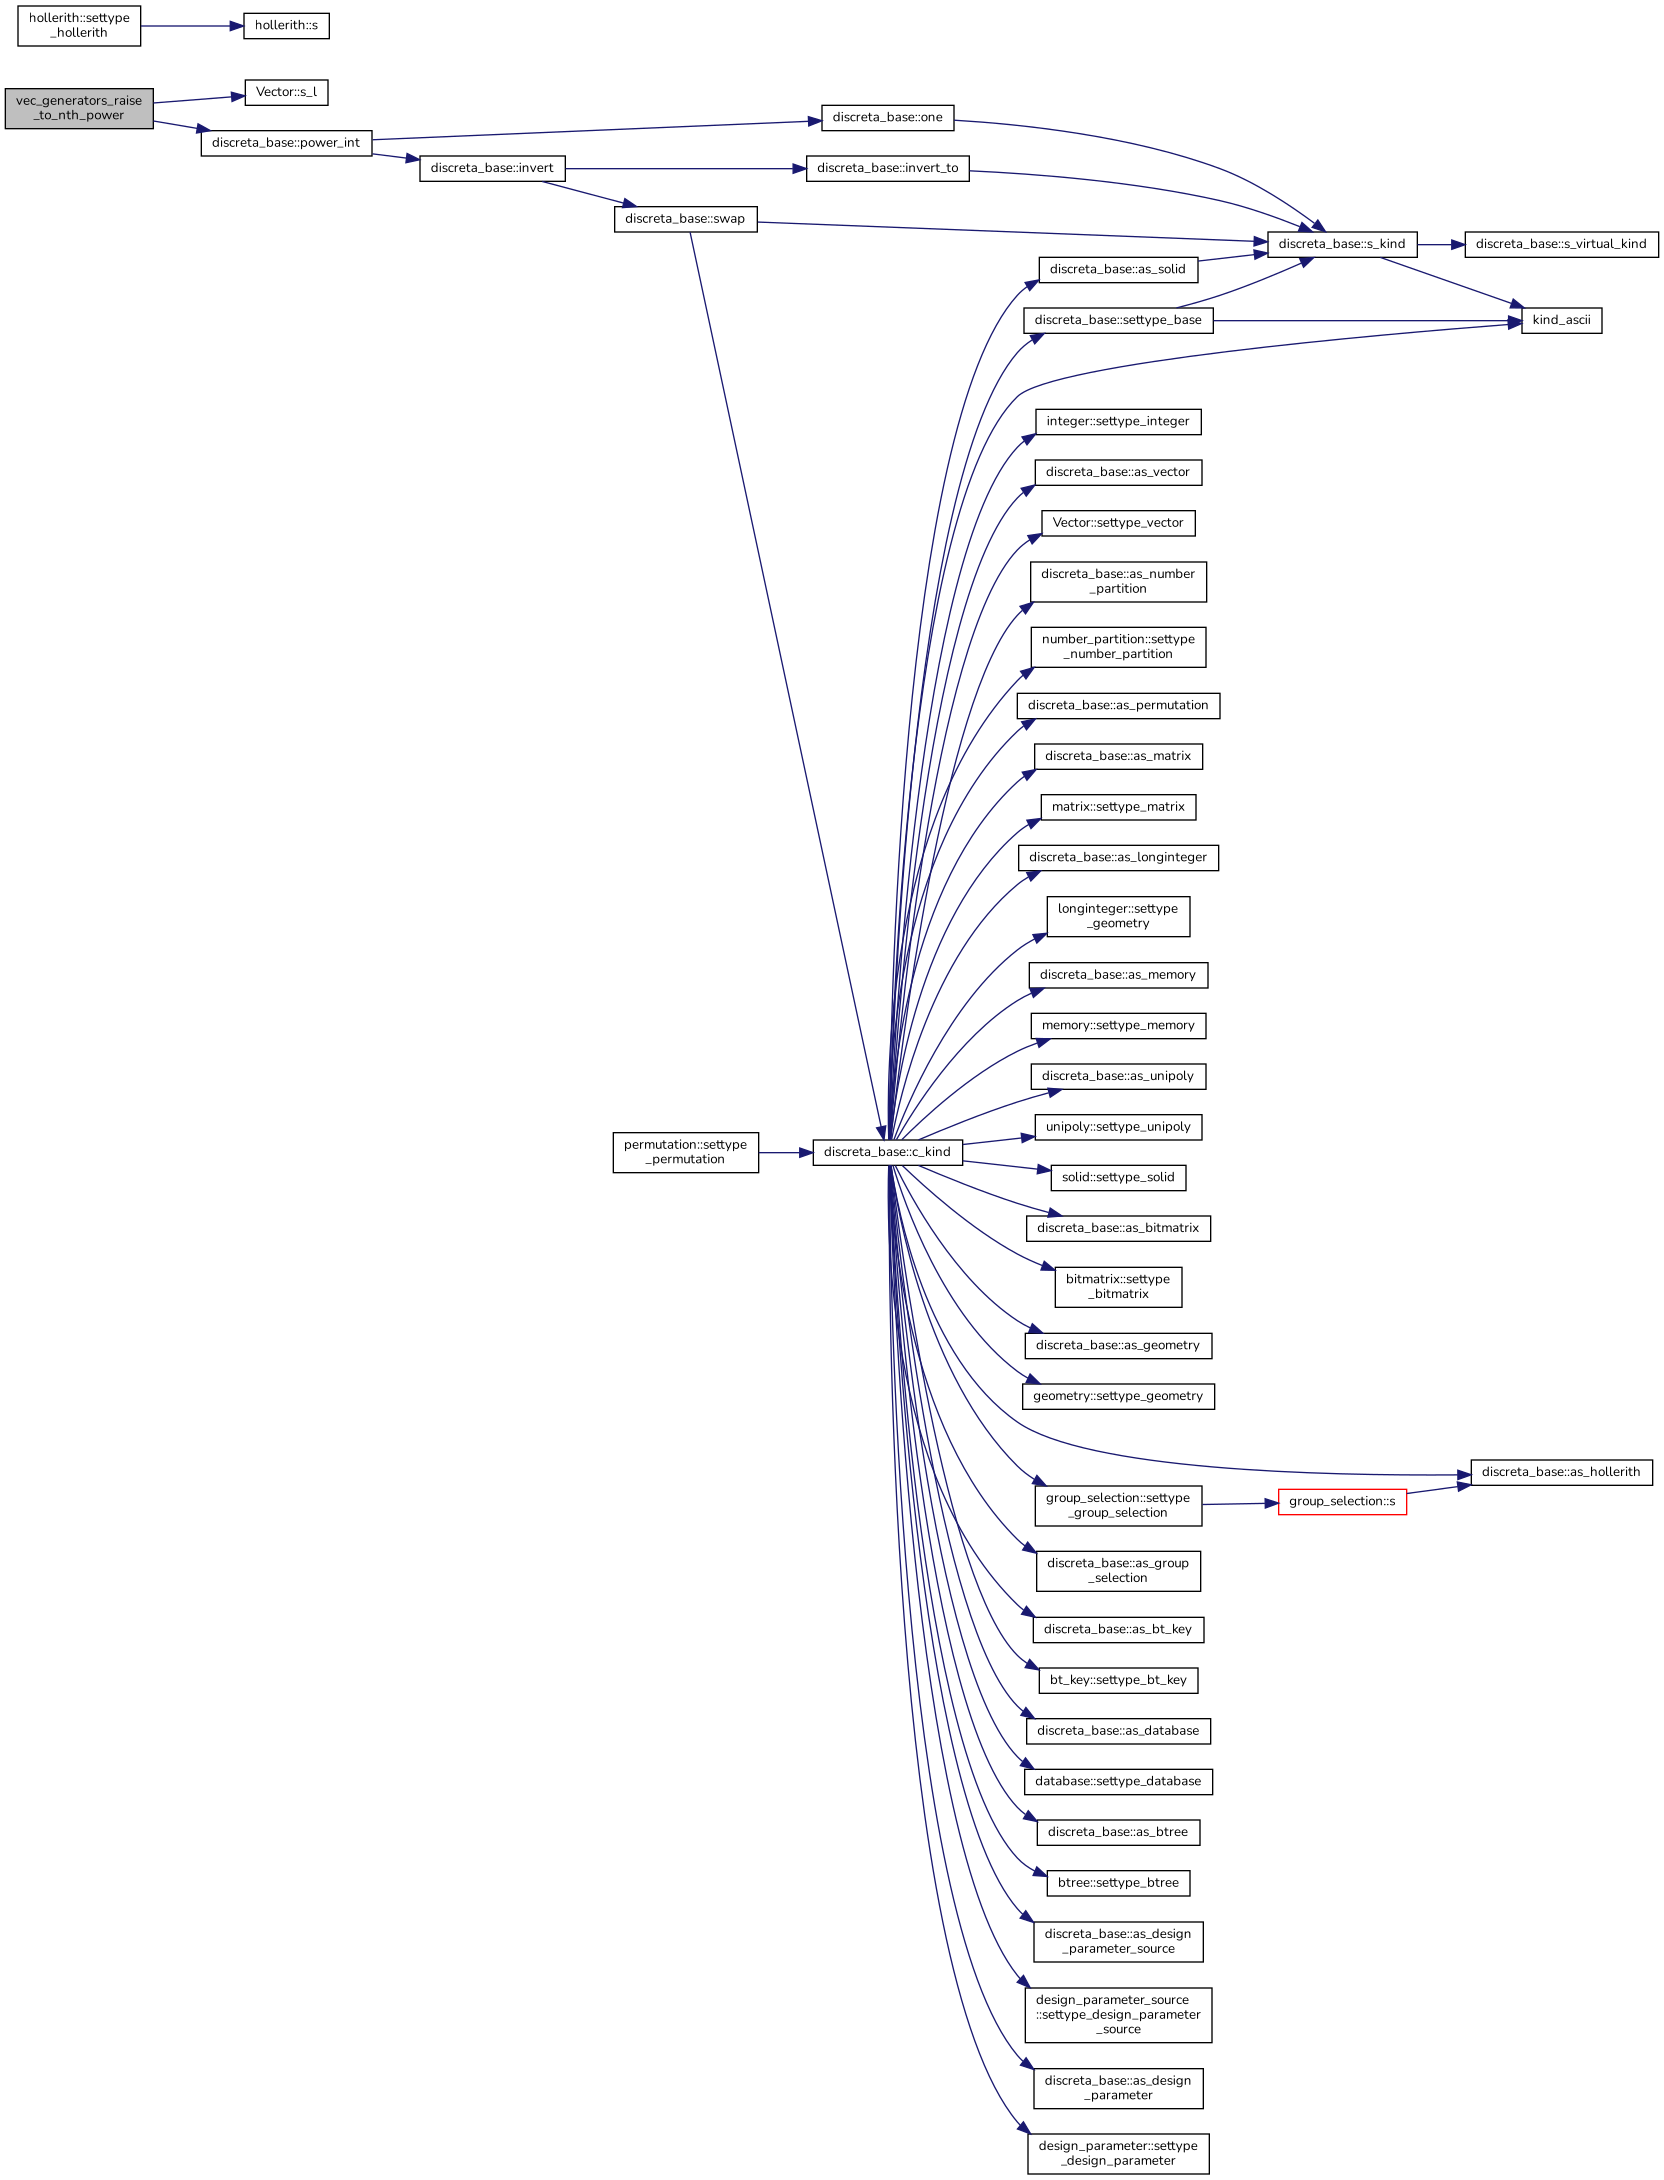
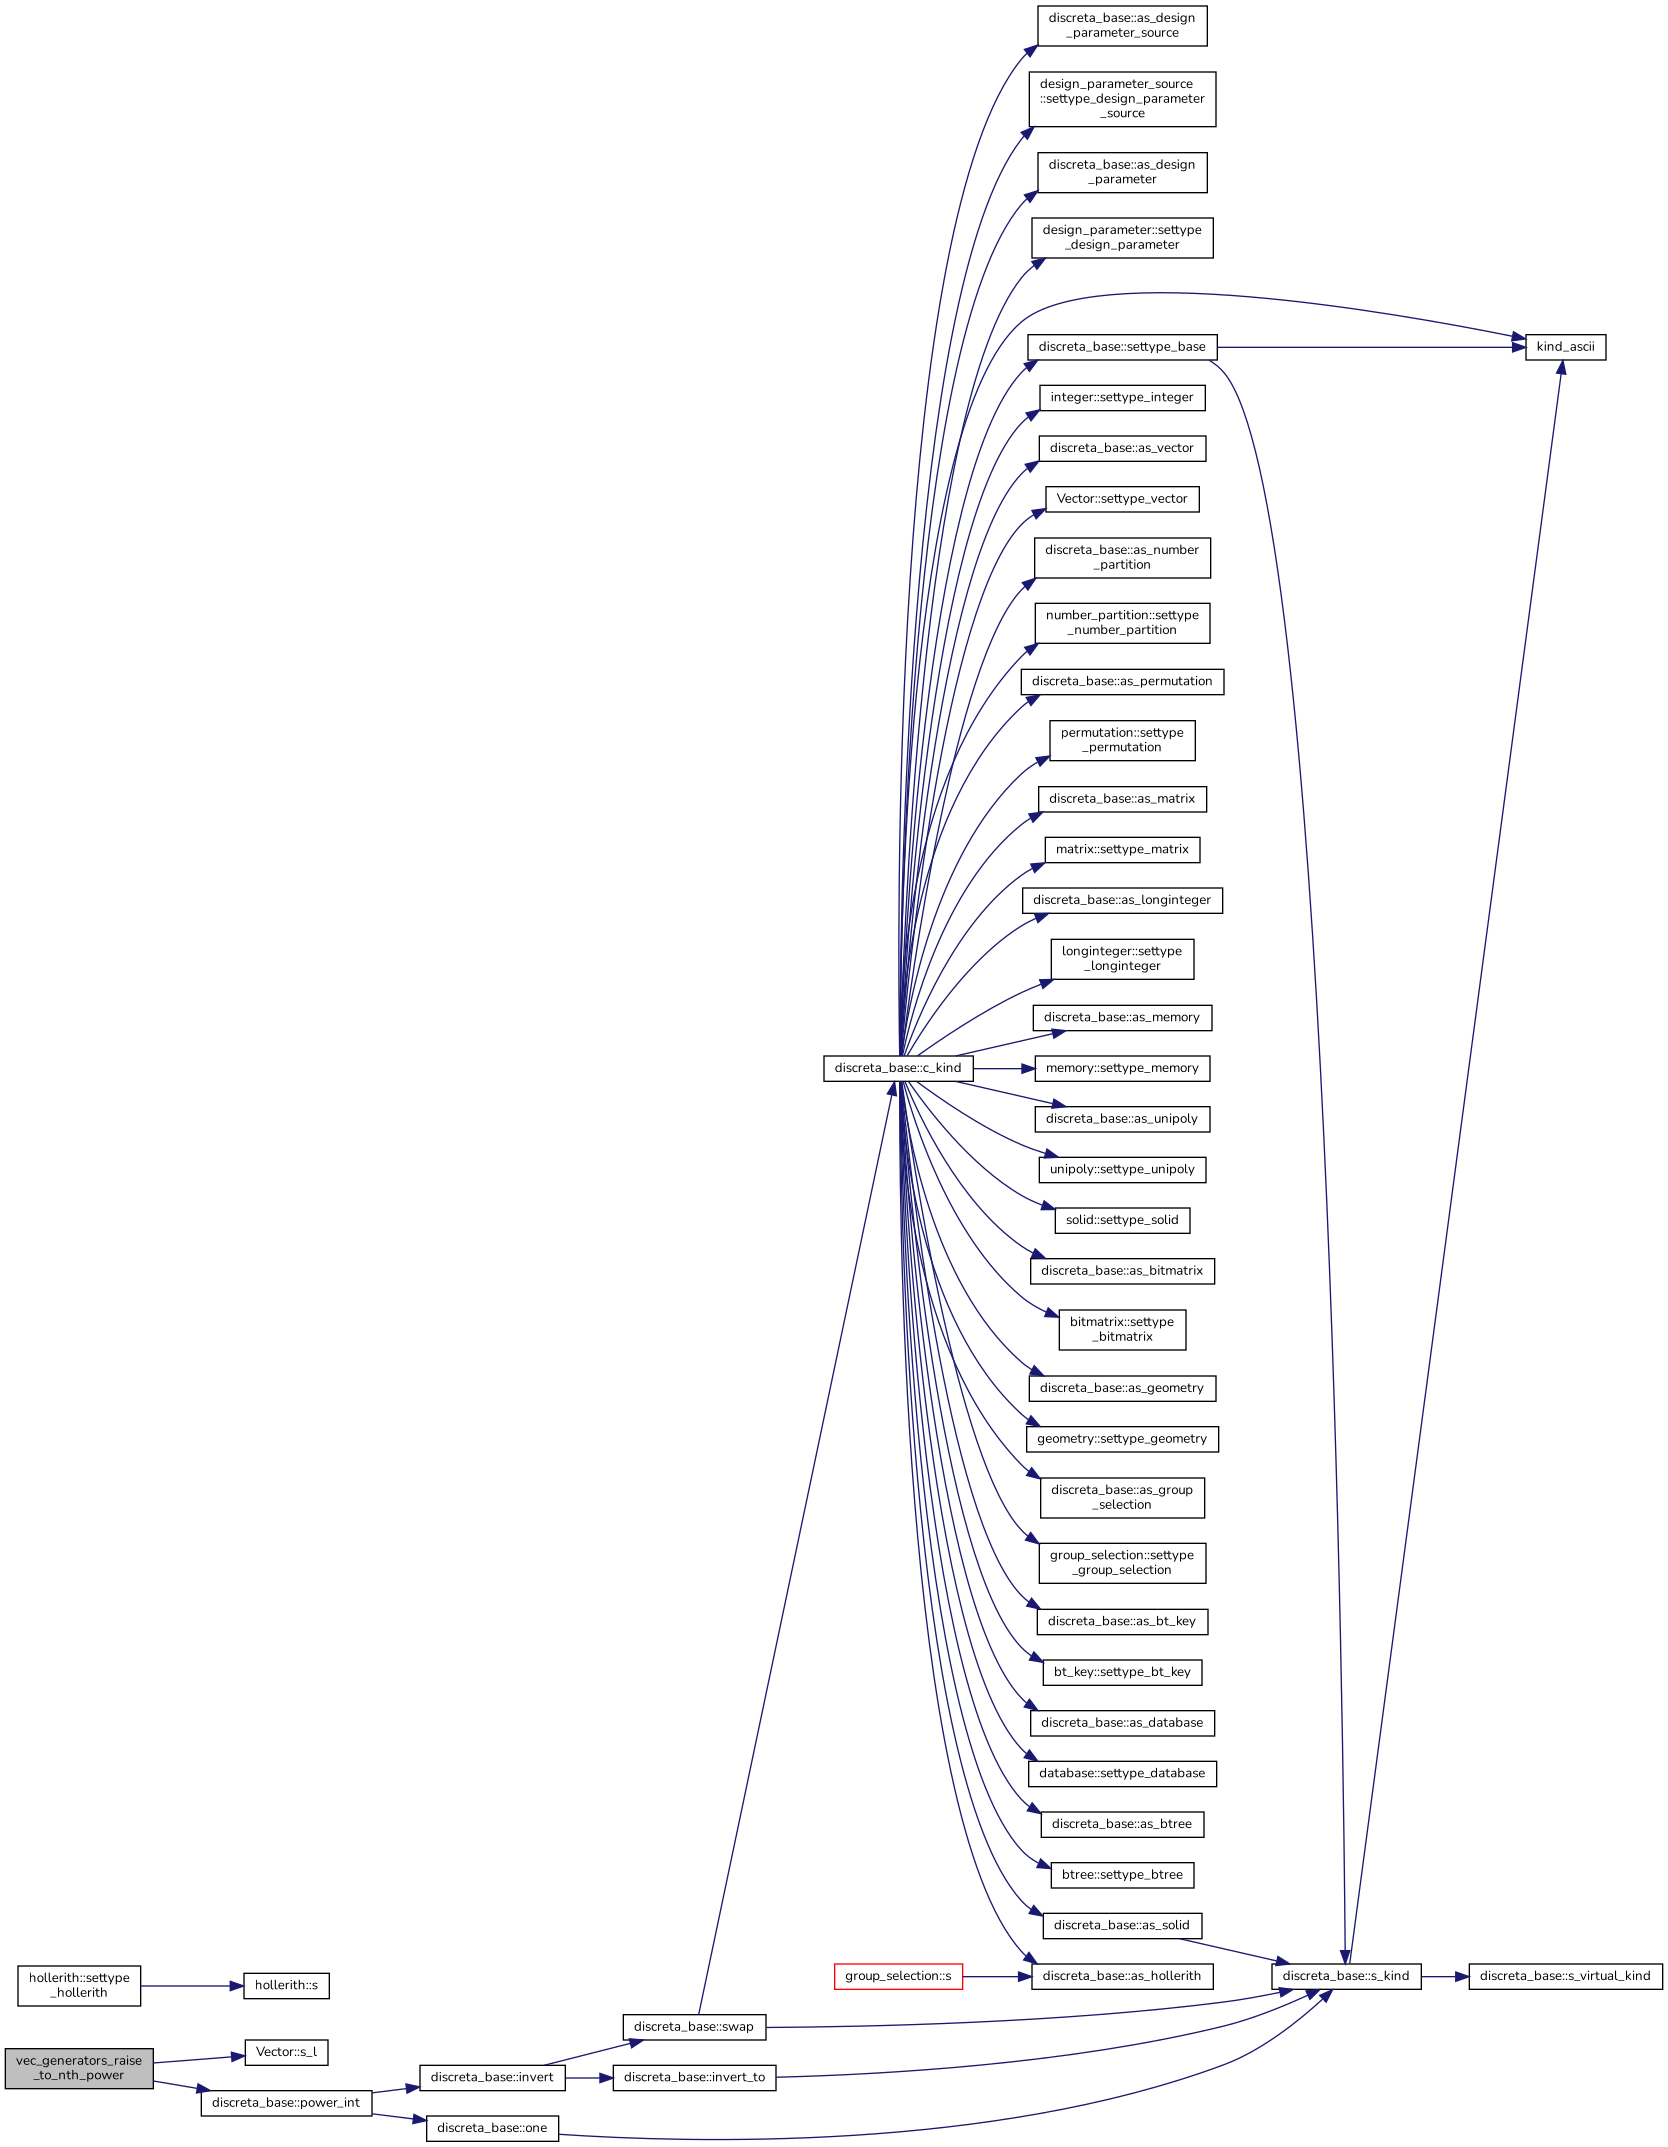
node "longinteger::settype _geometry": label "longinteger::settype _geometry" -> "longinteger::settype _longinteger"
edge "permutation::settype _permutation" -> "discreta_base::c_kind": reversed
edge "group_selection::settype _group_selection" -> "group_selection::s": removed
